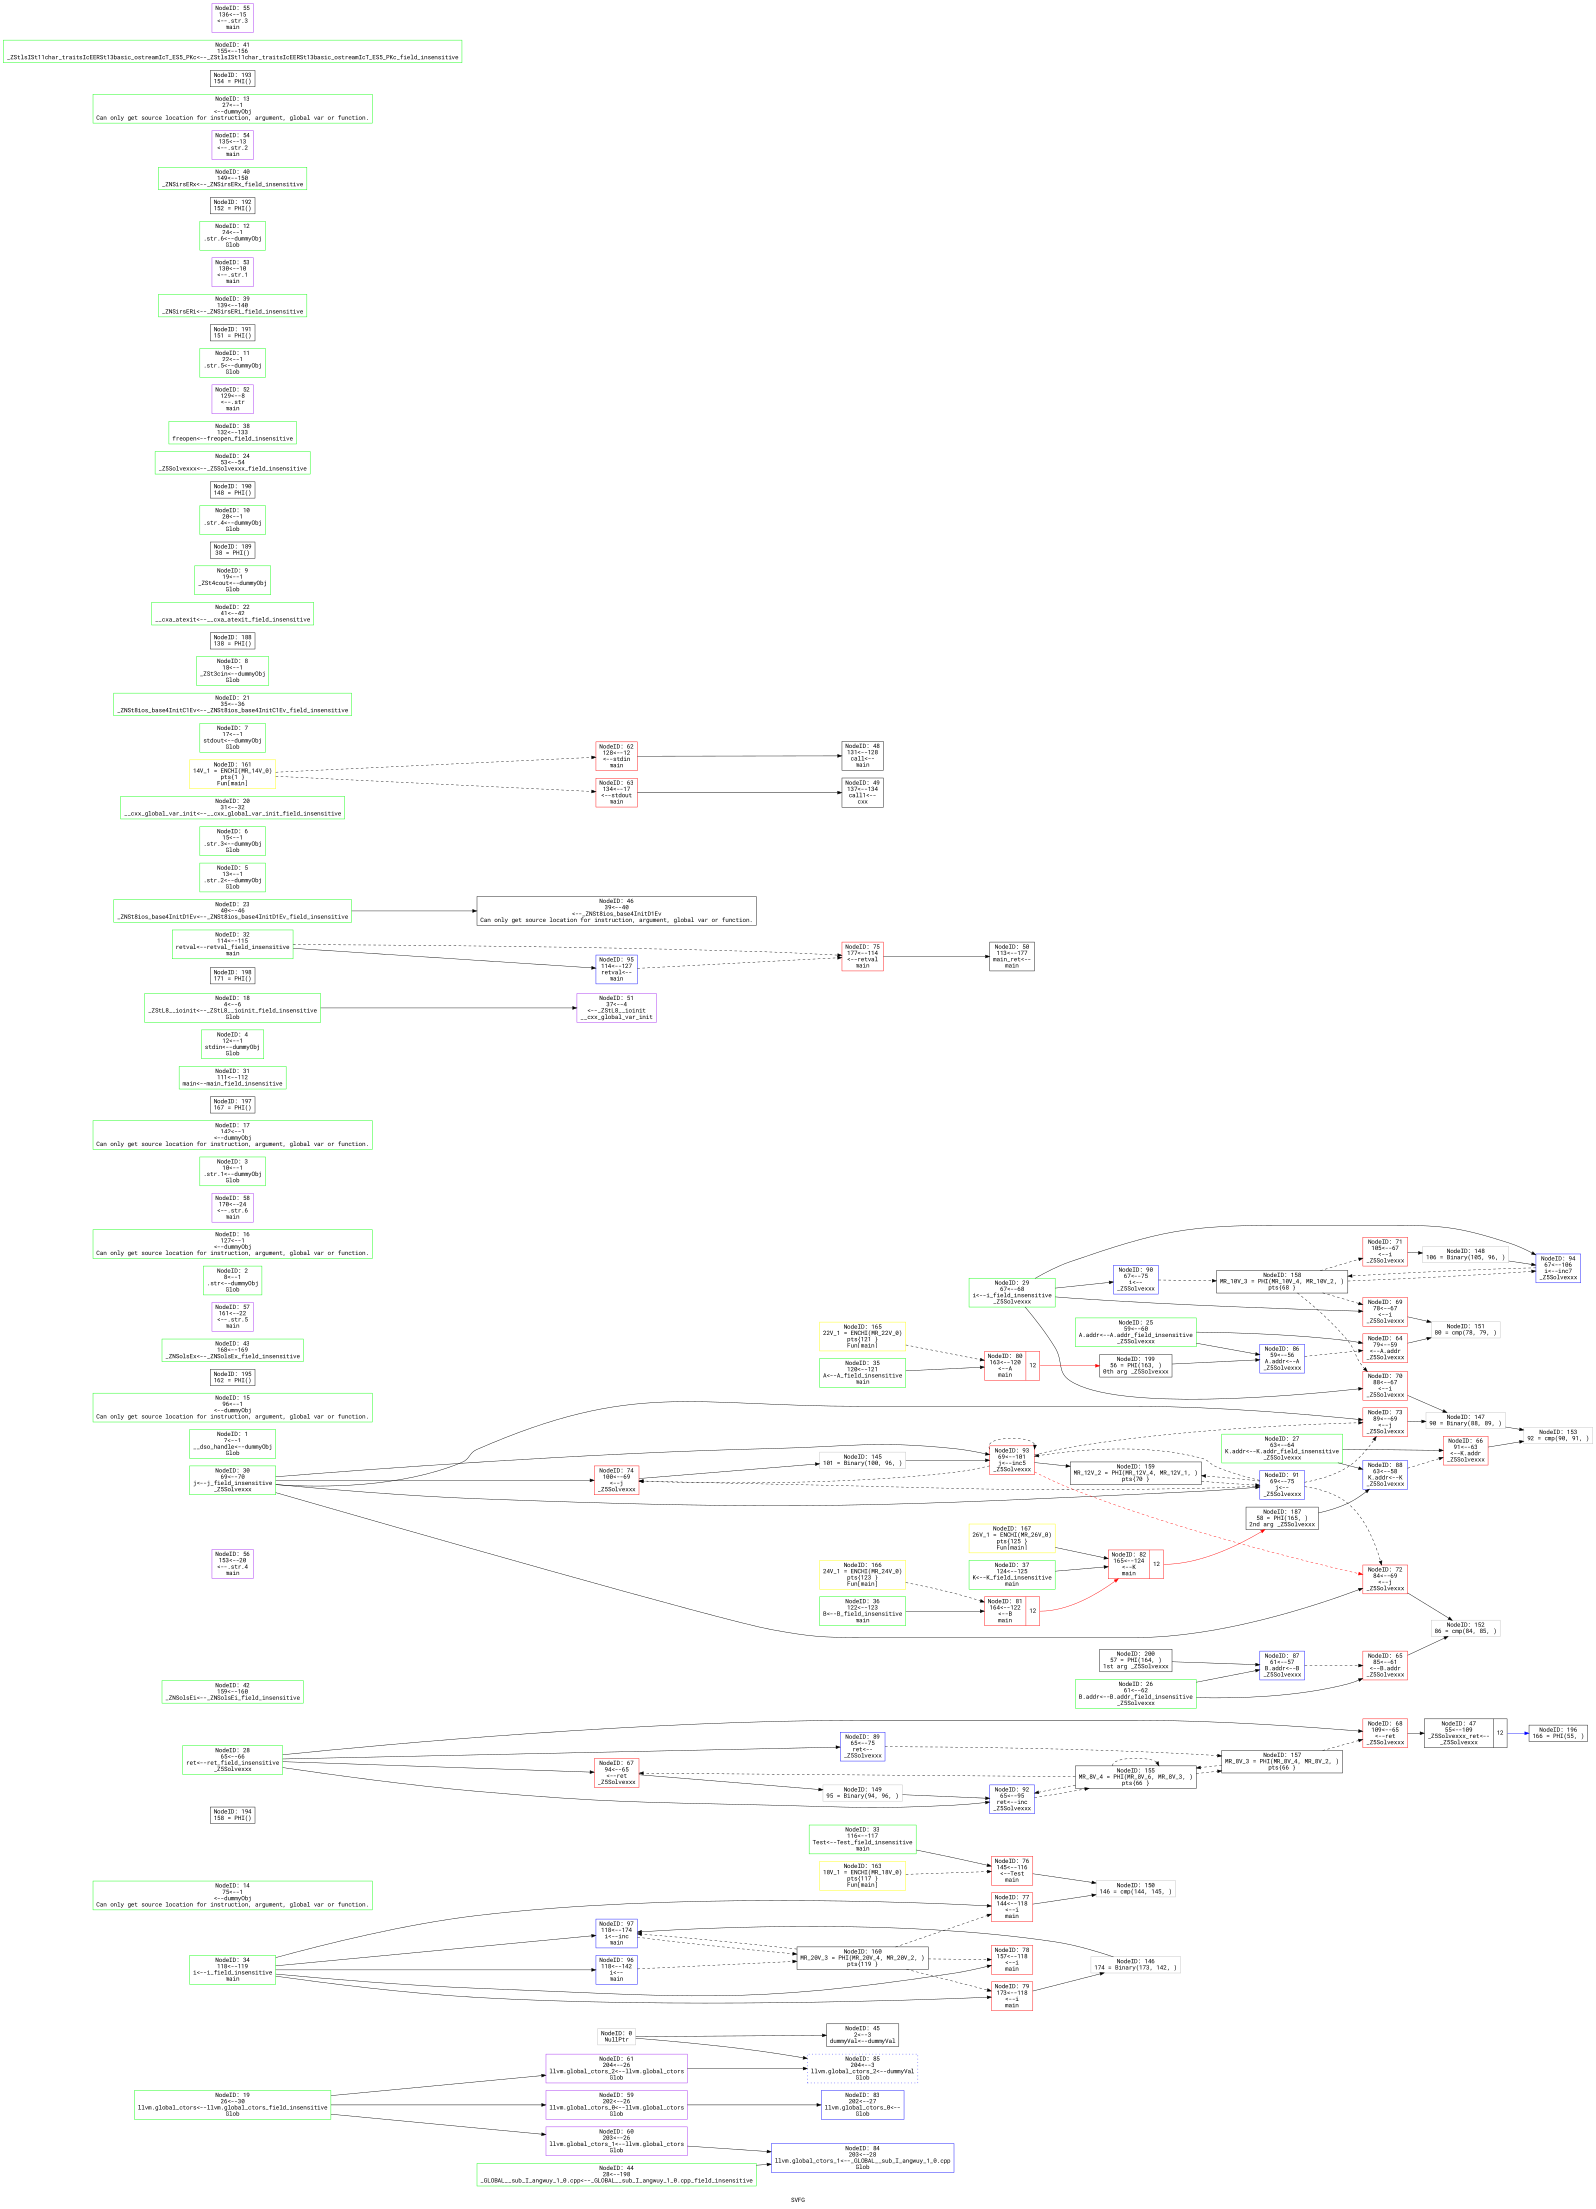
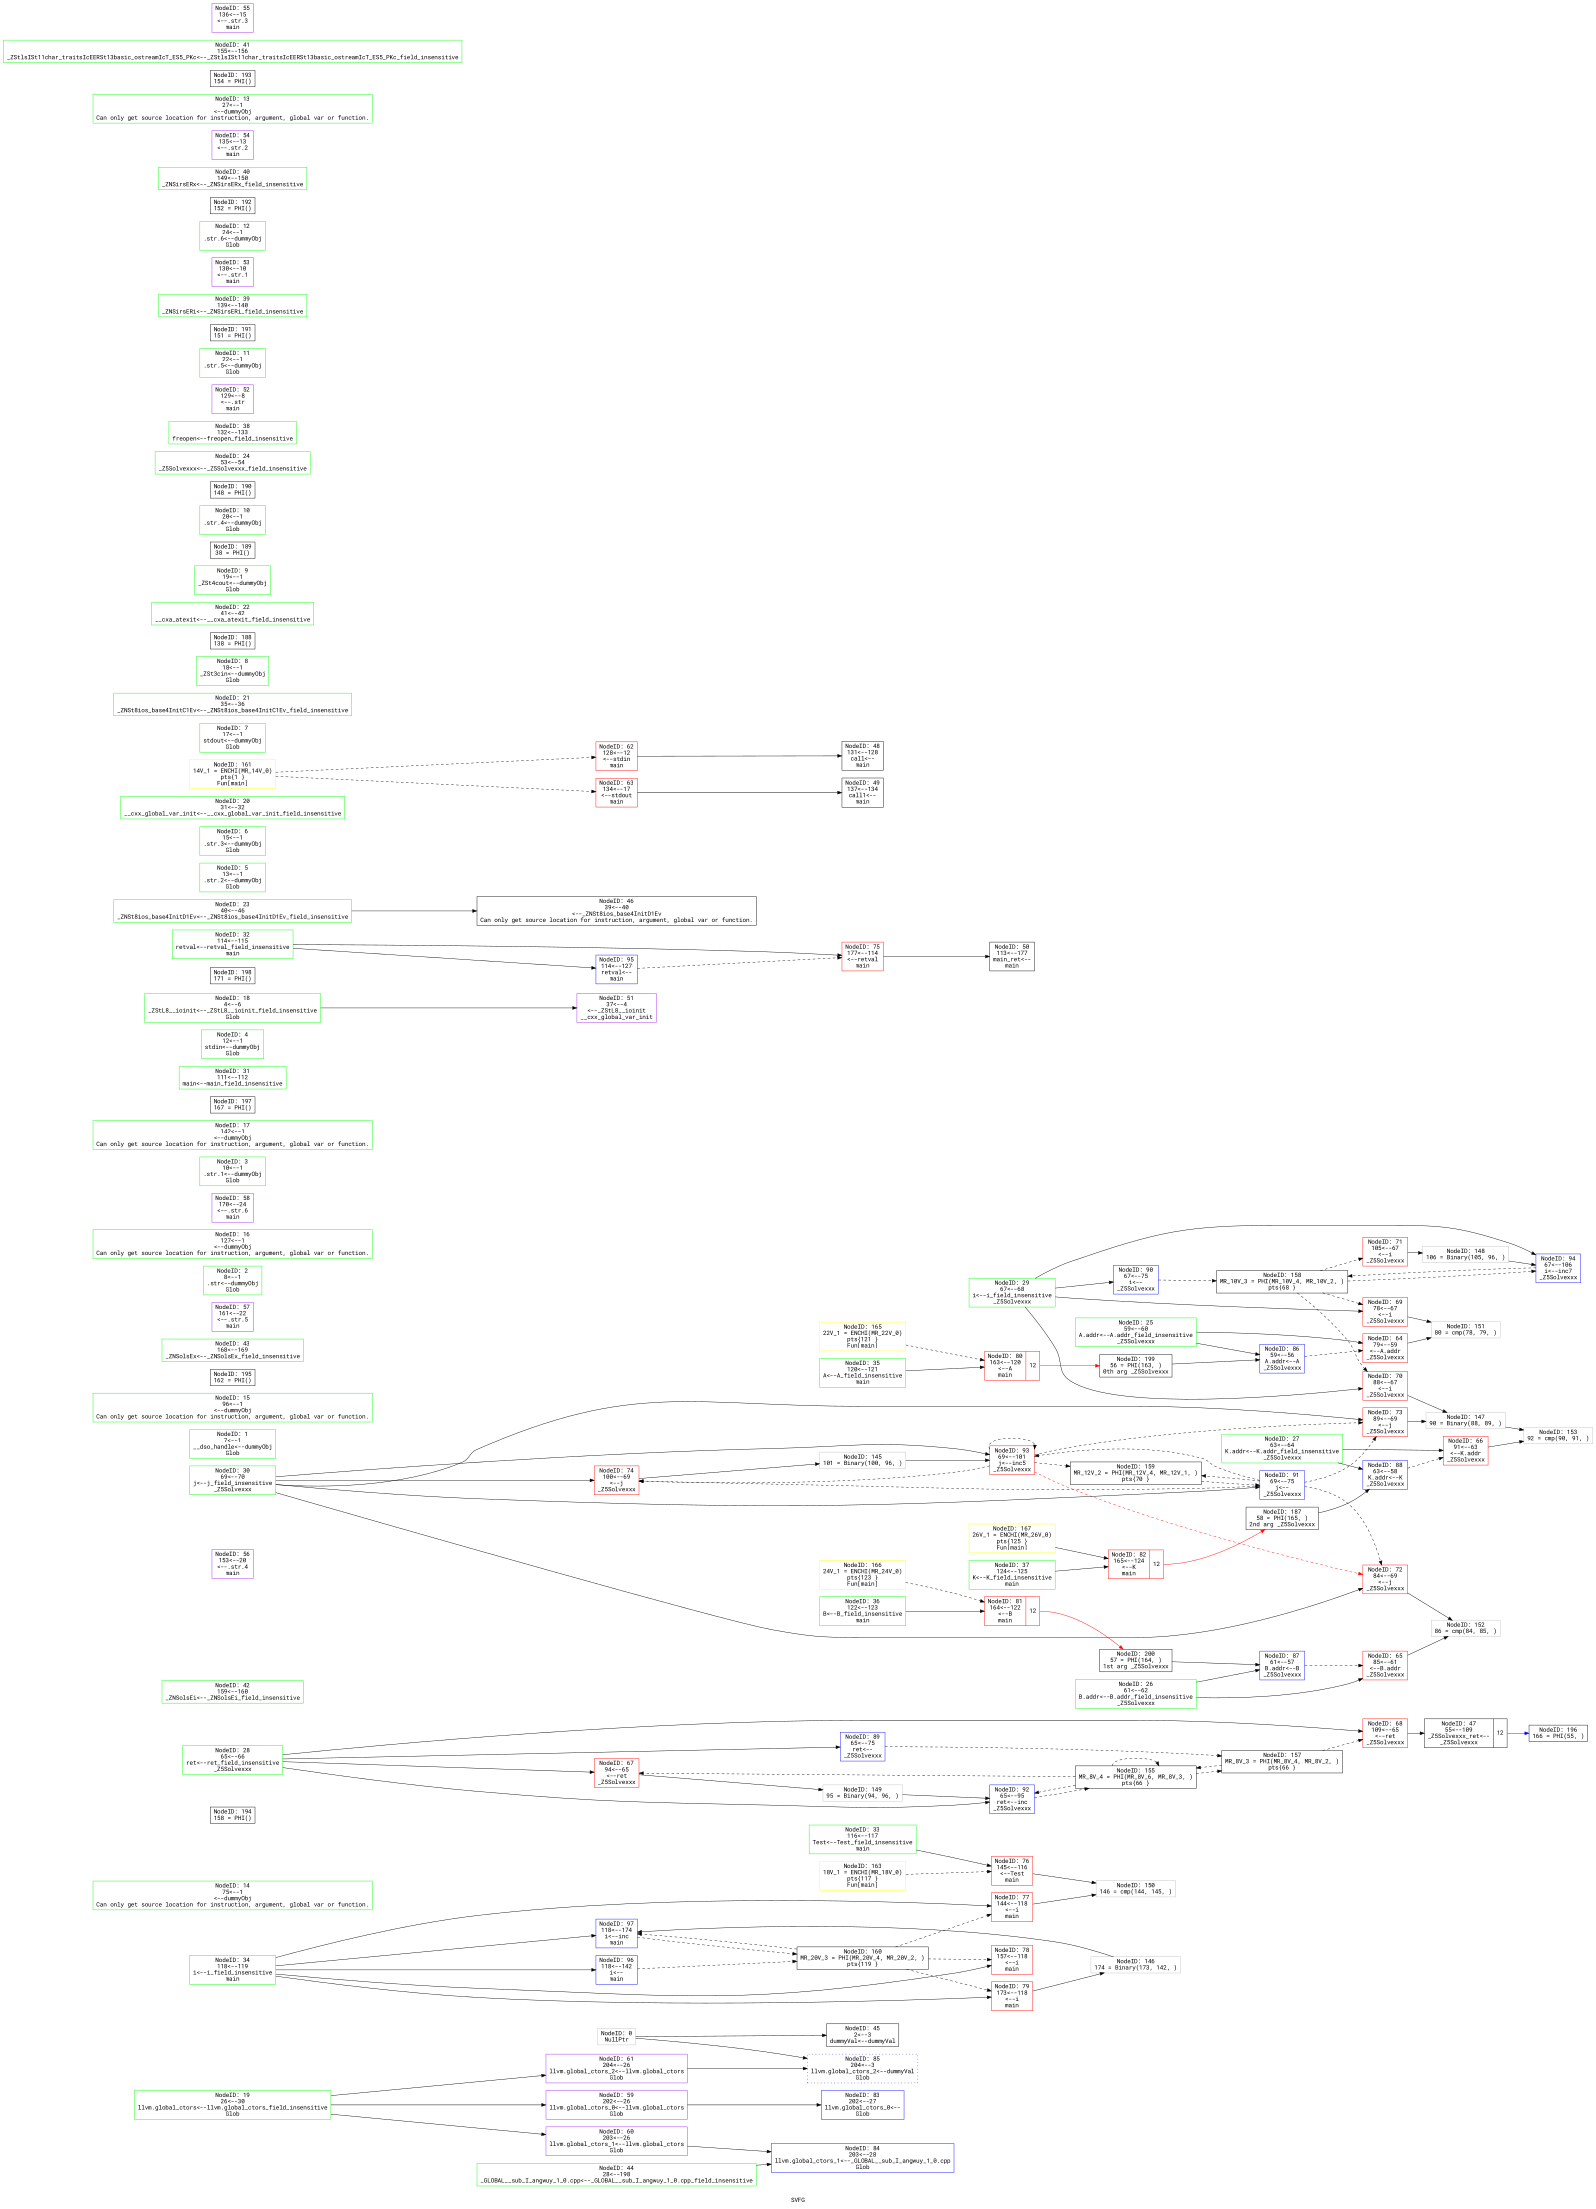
node "NodeID: 49": text "cxx" -> "main"
edge "NodeID: 32" -> "NodeID: 75": style dashed -> solid
edge "NodeID: 93" -> "NodeID: 159": style solid -> dashed
edge "NodeID: 81" -> "NodeID: 82": now "NodeID: 81" -> "NodeID: 200"
